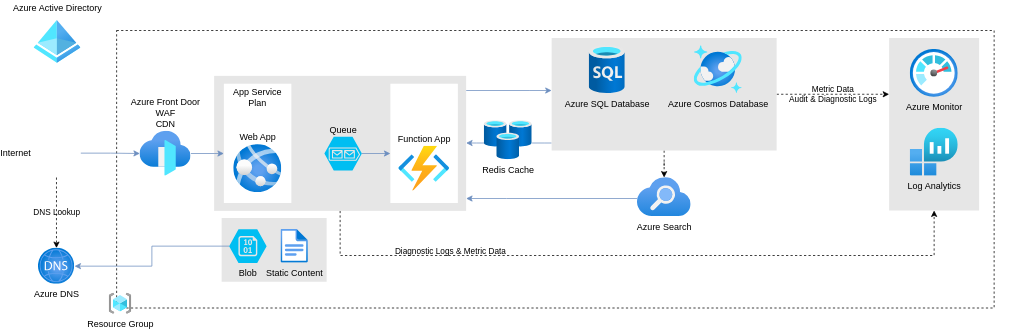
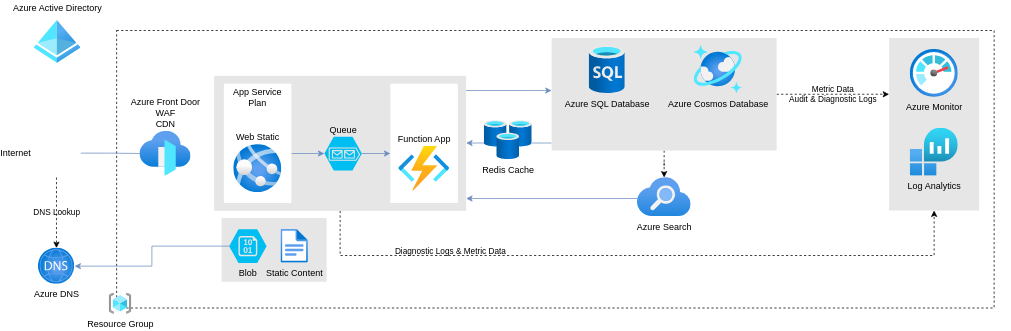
node "Web App": label "Web App" -> "Web Static"
edge "Internet" -> "Azure Front Door WAF CDN": arrowhead classic -> none
edge "Azure Front Door WAF CDN" -> "App Service Plan": removed
edge "App Service Plan" -> "Queue": added
